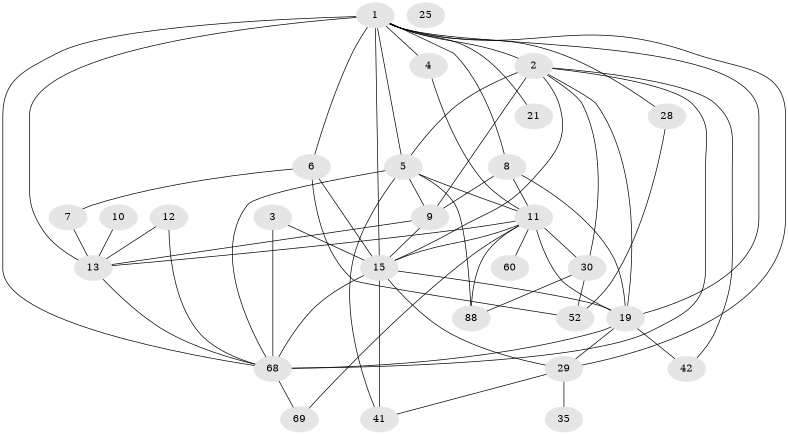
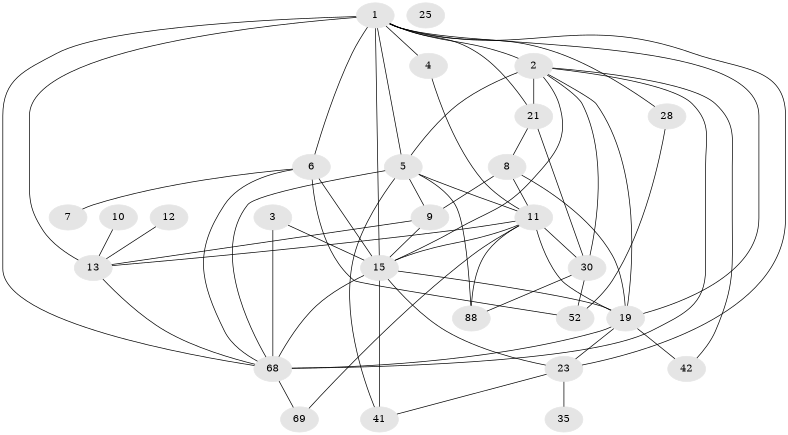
edge "1" -- "8": now "21" -- "8"
edge "2" -- "9": now "2" -- "21"
edge "21" -- "30": added
edge "7" -- "13": removed
node "60": removed
edge "12" -- "68": now "6" -- "68"
node "29": label "29" -> "23"
